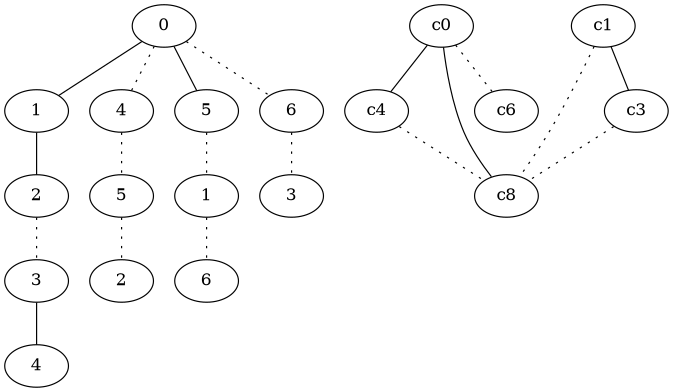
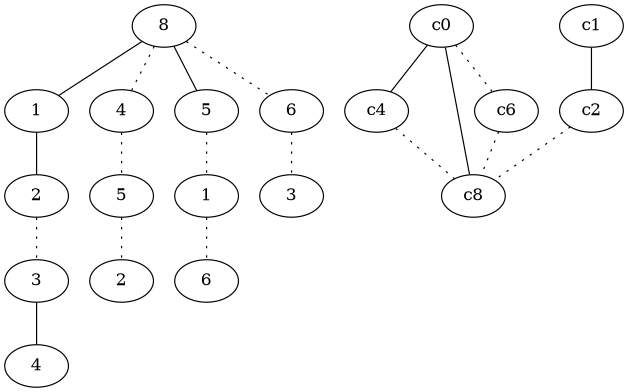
node "0": label "0" -> "8"
node "c3": label "c3" -> "c2"
edge "c1" -- "c8": now "c6" -- "c8"
